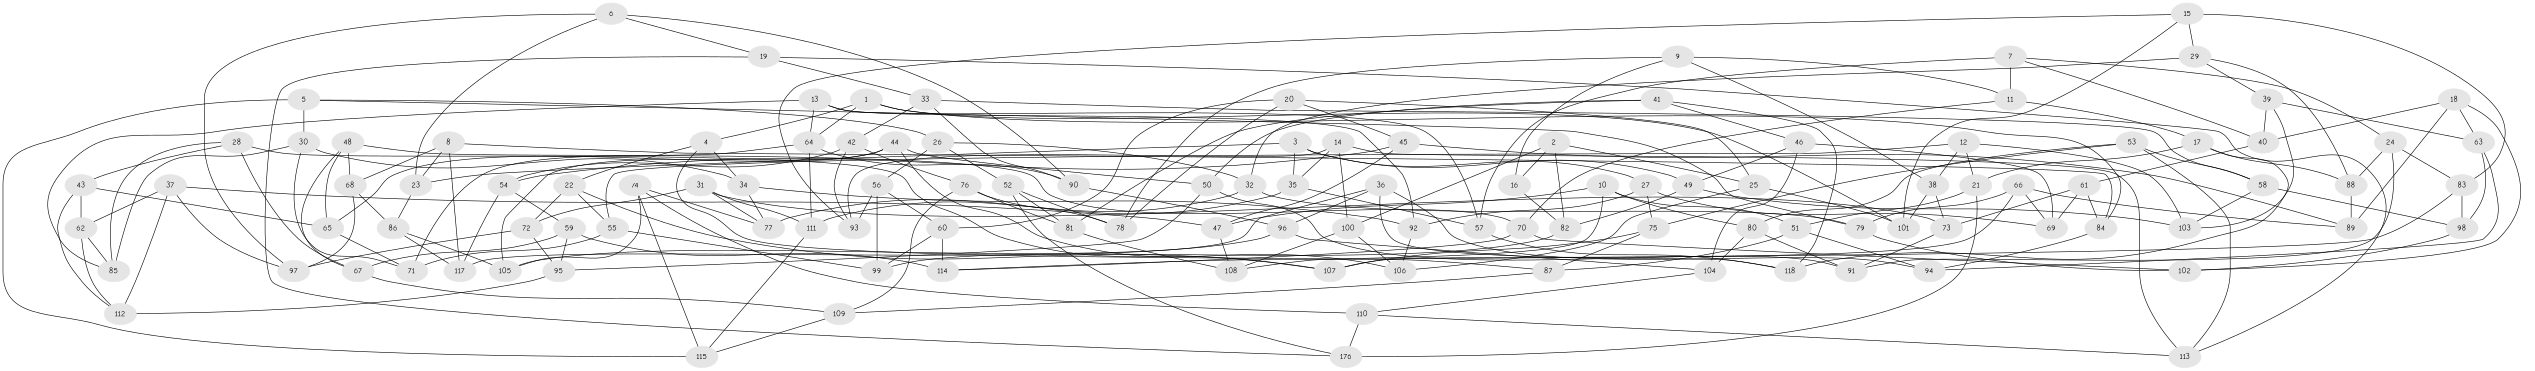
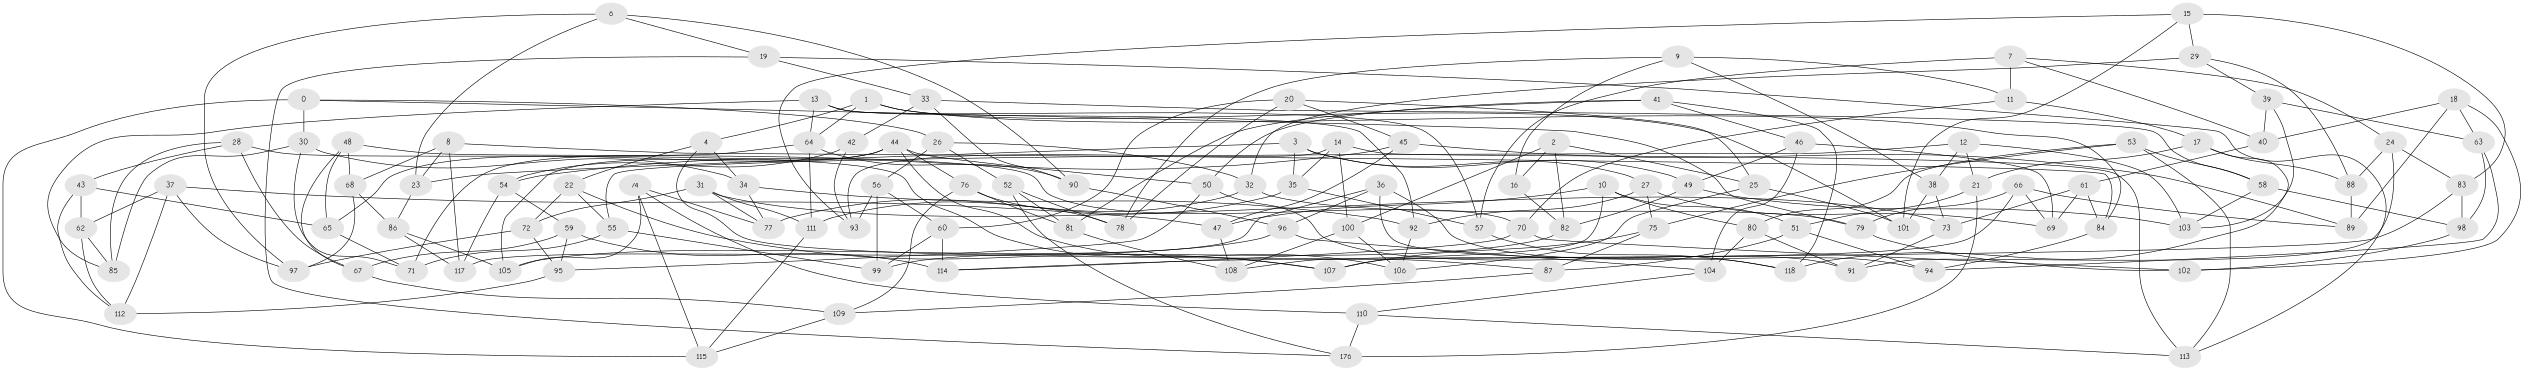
node "5": label "5" -> "0"
edge "42" -- "76": now "44" -- "76"
